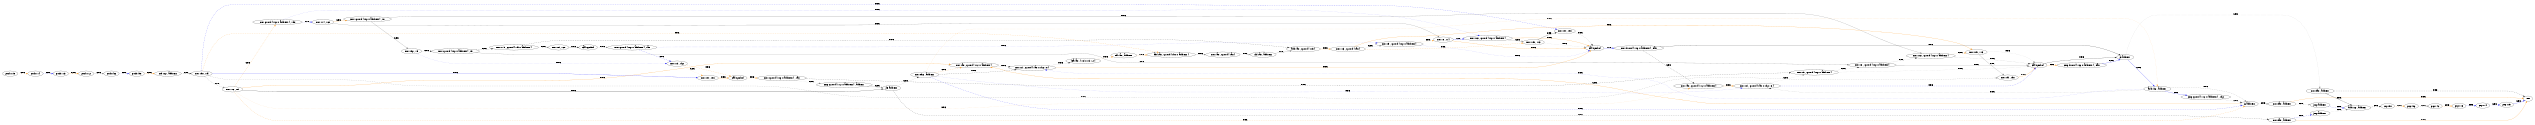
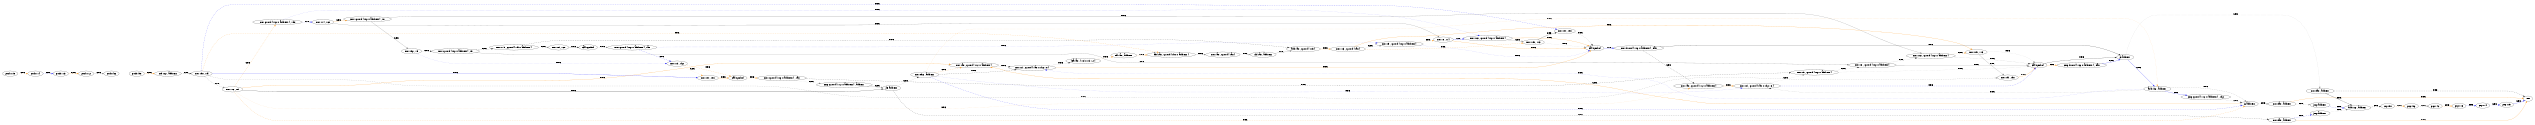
edge "push rbp" -> "push rbx": removed, label "CFG"
